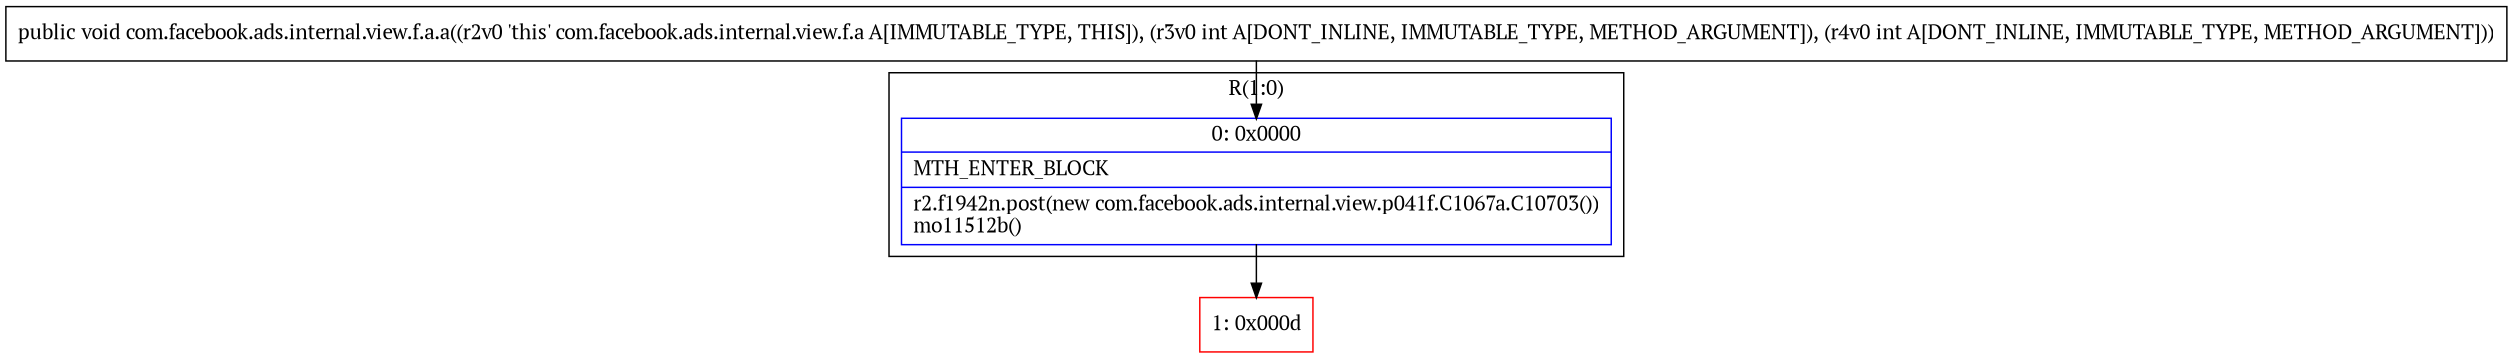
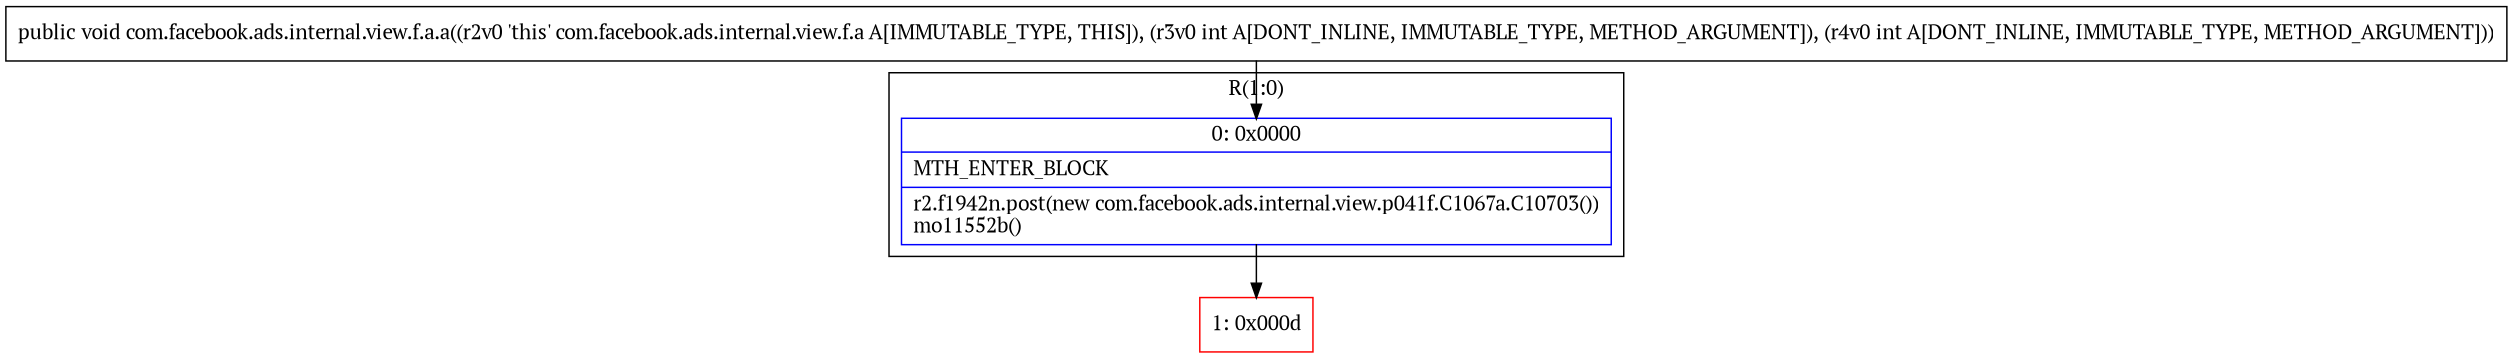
node "0: 0x0000": text "mo11512b()" -> "mo11552b()"
